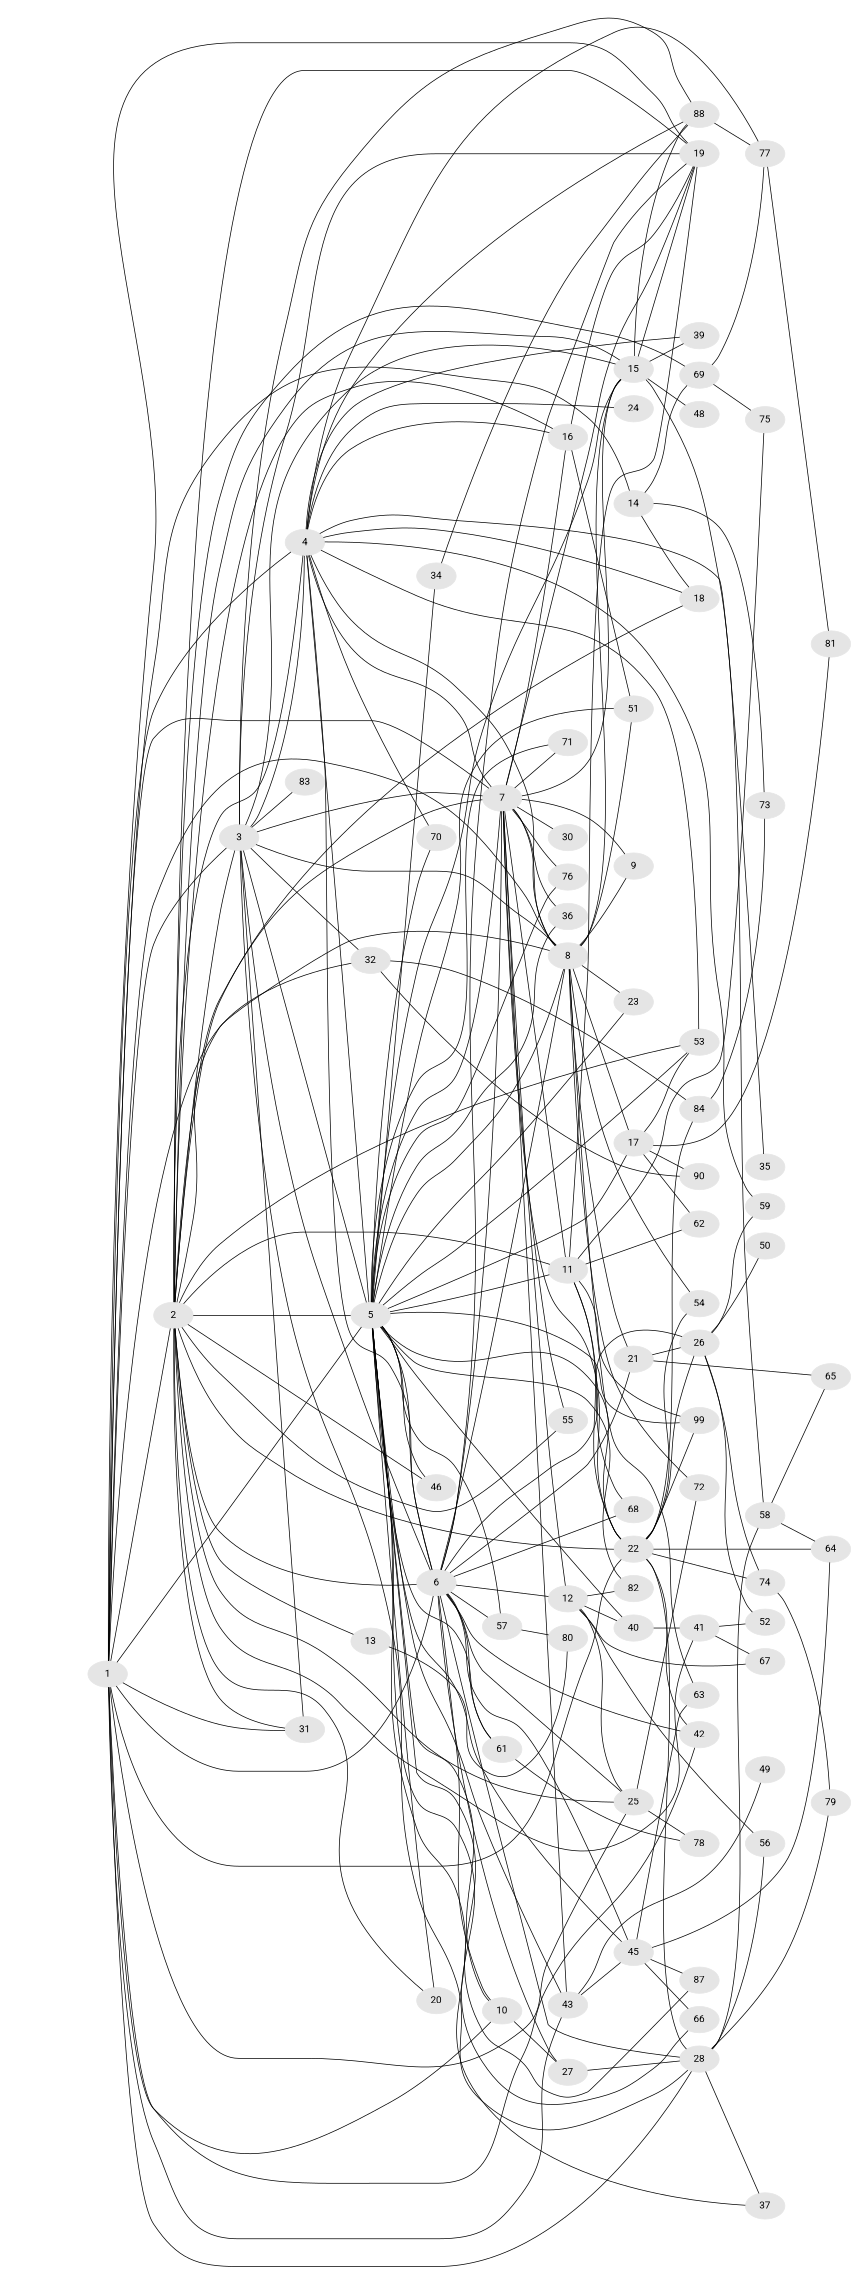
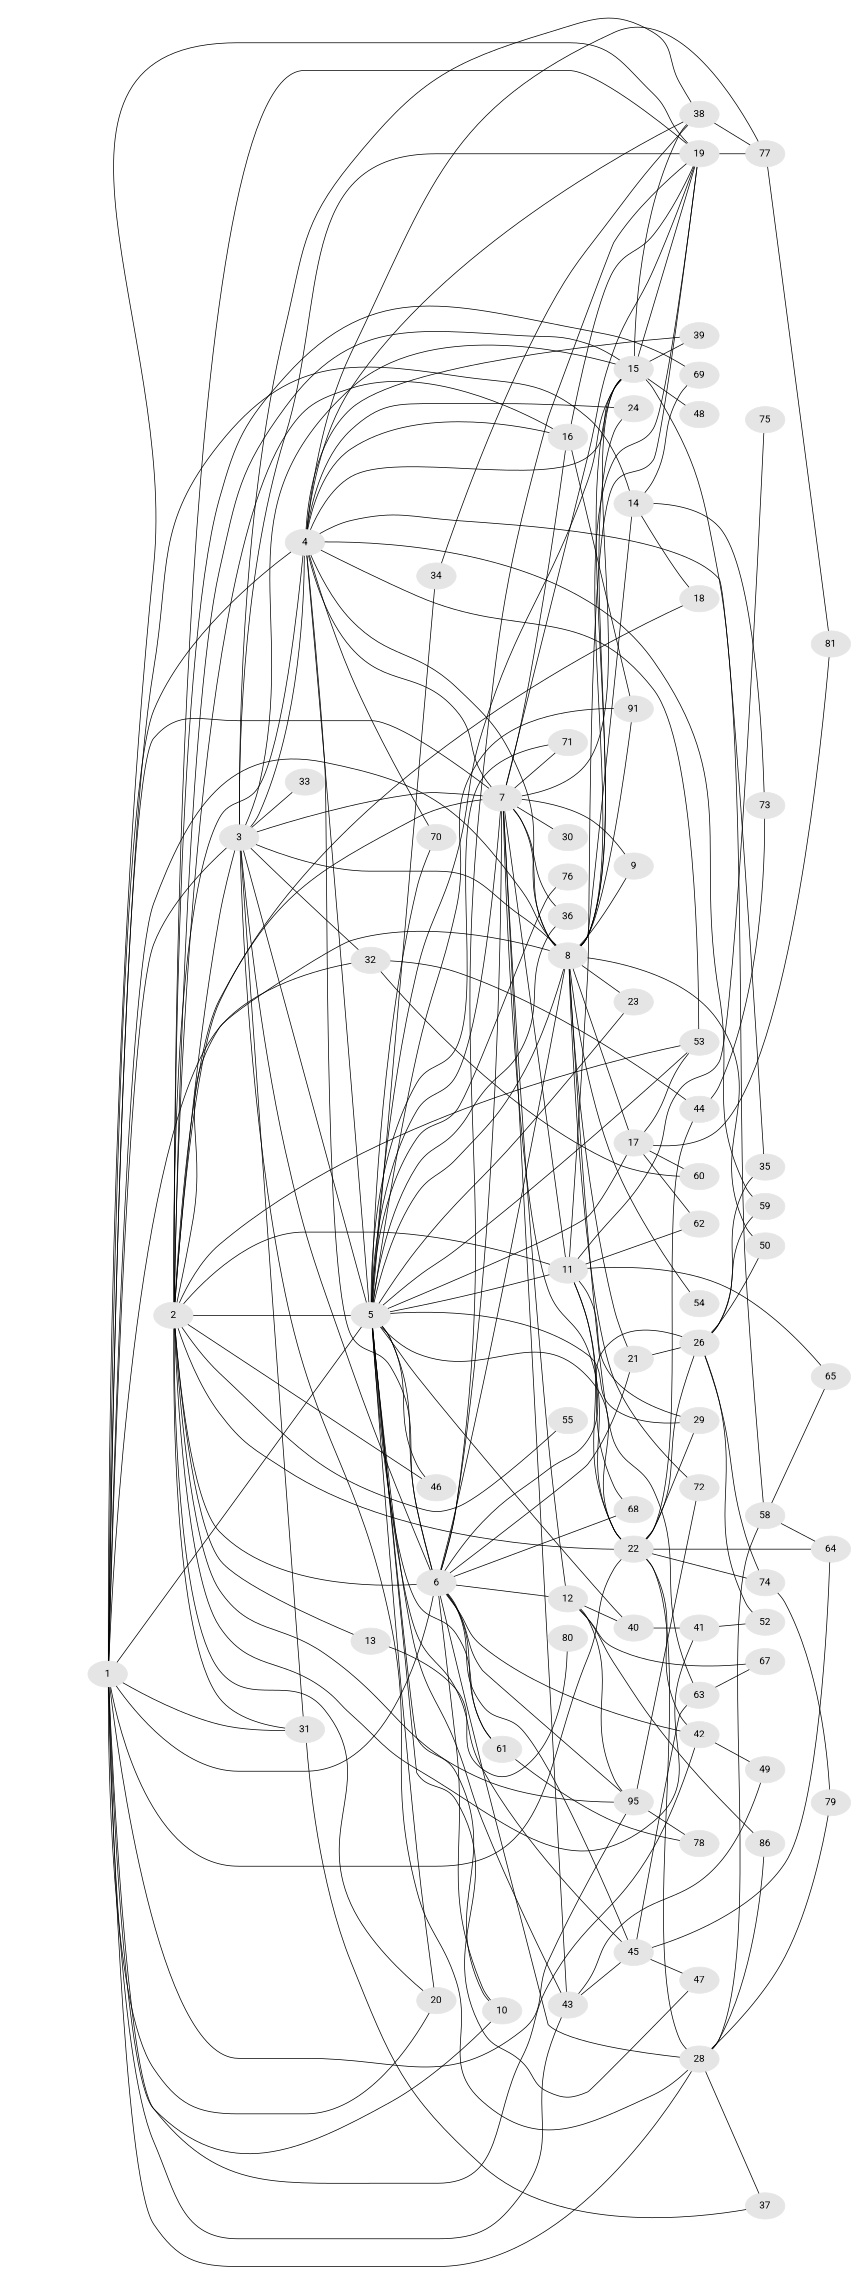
node "88": label "88" -> "38"
edge "77" -- "69": now "77" -- "19"
edge "69" -- "75": removed
edge "19" -- "8": added
edge "4" -- "18": now "4" -- "15"
edge "24" -- "8": added
node "51": label "51" -> "91"
edge "14" -- "8": added
node "83": label "83" -> "33"
edge "7" -- "76": removed
edge "8" -- "50": added
node "84": label "84" -> "44"
edge "7" -- "55": removed
node "90": label "90" -> "60"
edge "35" -- "26": added
edge "21" -- "65": now "11" -- "65"
edge "54" -- "22": removed
node "99": label "99" -> "29"
edge "2" -- "1": now "20" -- "1"
node "82": removed
node "57": removed
edge "41" -- "67": now "63" -- "67"
edge "42" -- "49": added
node "25": label "25" -> "95"
node "56": label "56" -> "86"
edge "5" -- "37": now "31" -- "37"
node "87": label "87" -> "47"
node "66": removed
node "27": removed
